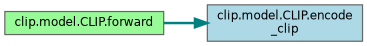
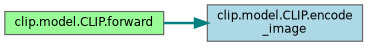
node "clip.model.CLIP.encode _clip": label "clip.model.CLIP.encode _clip" -> "clip.model.CLIP.encode _image"
